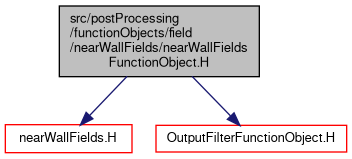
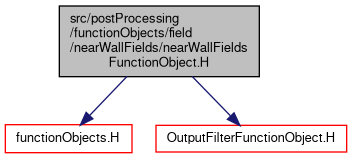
node "nearWallFields.H": label "nearWallFields.H" -> "functionObjects.H"
